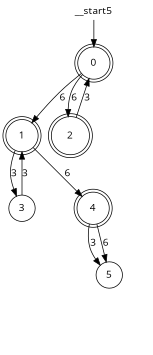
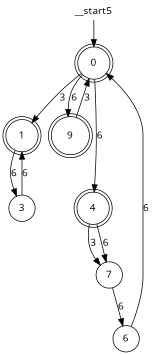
edge "0" -> "1": label "6" -> "3"
node "2": label "2" -> "9"
edge "1" -> "4": now "0" -> "4"
edge "1" -> "3": label "3" -> "6"
edge "3" -> "1": label "3" -> "6"
node "5": label "5" -> "7"
node "6": added
